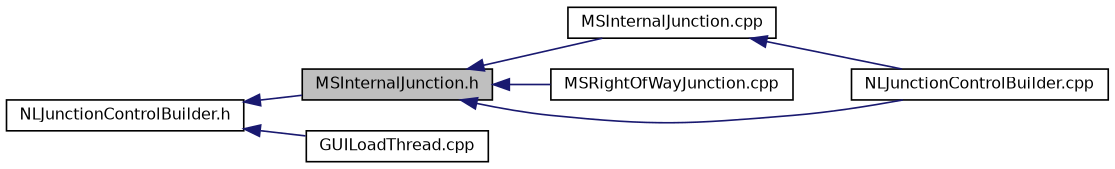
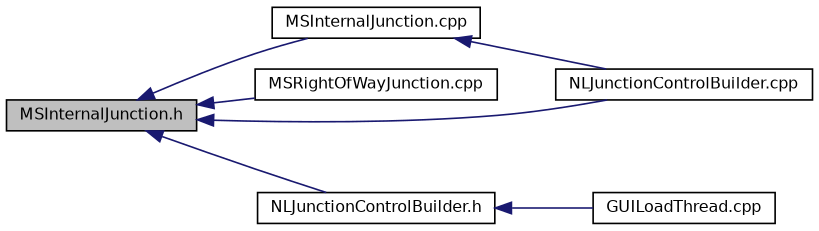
edge "MSInternalJunction.h" -> "NLJunctionControlBuilder.h": reversed
